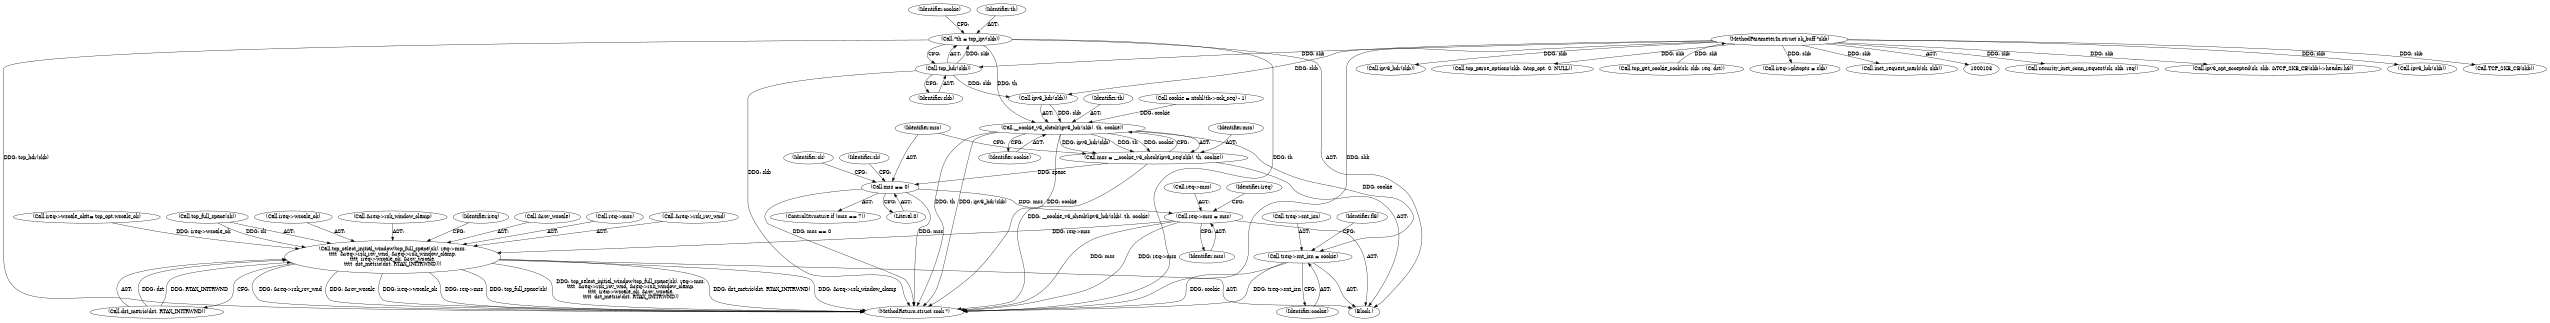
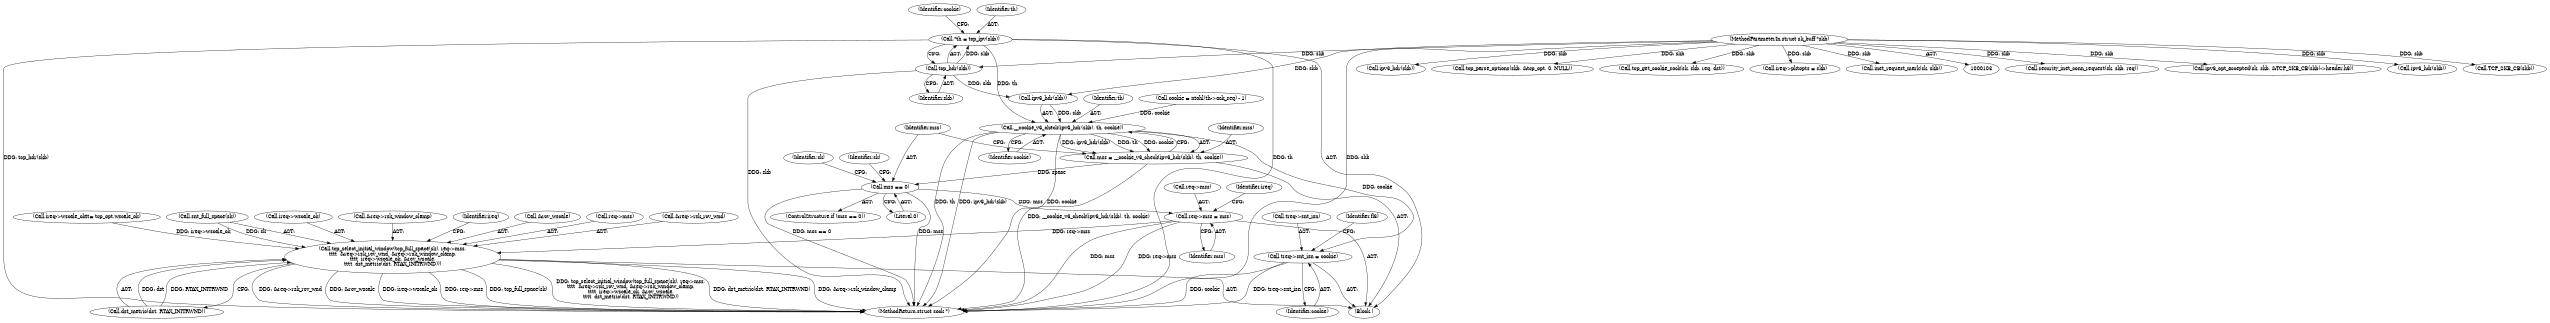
edge "(Call,tcp_get_cookie_sock(sk, skb, req, dst))" -> "(MethodParameterIn,struct sk_buff *skb)": reversed
node "(Call,mss = __cookie_v6_check(ipv6_seq(skb), th, cookie))": label "(Call,mss = __cookie_v6_check(ipv6_seq(skb), th, cookie))" -> "(Call,mss = __cookie_v6_check(ipv6_hdr(skb), th, cookie))"
node "(Call,tcp_full_space(sk))": label "(Call,tcp_full_space(sk))" -> "(Call,snt_full_space(sk))"
node "(ControlStructure,if (mss == 7))": label "(ControlStructure,if (mss == 7))" -> "(ControlStructure,if (mss == 0))"
